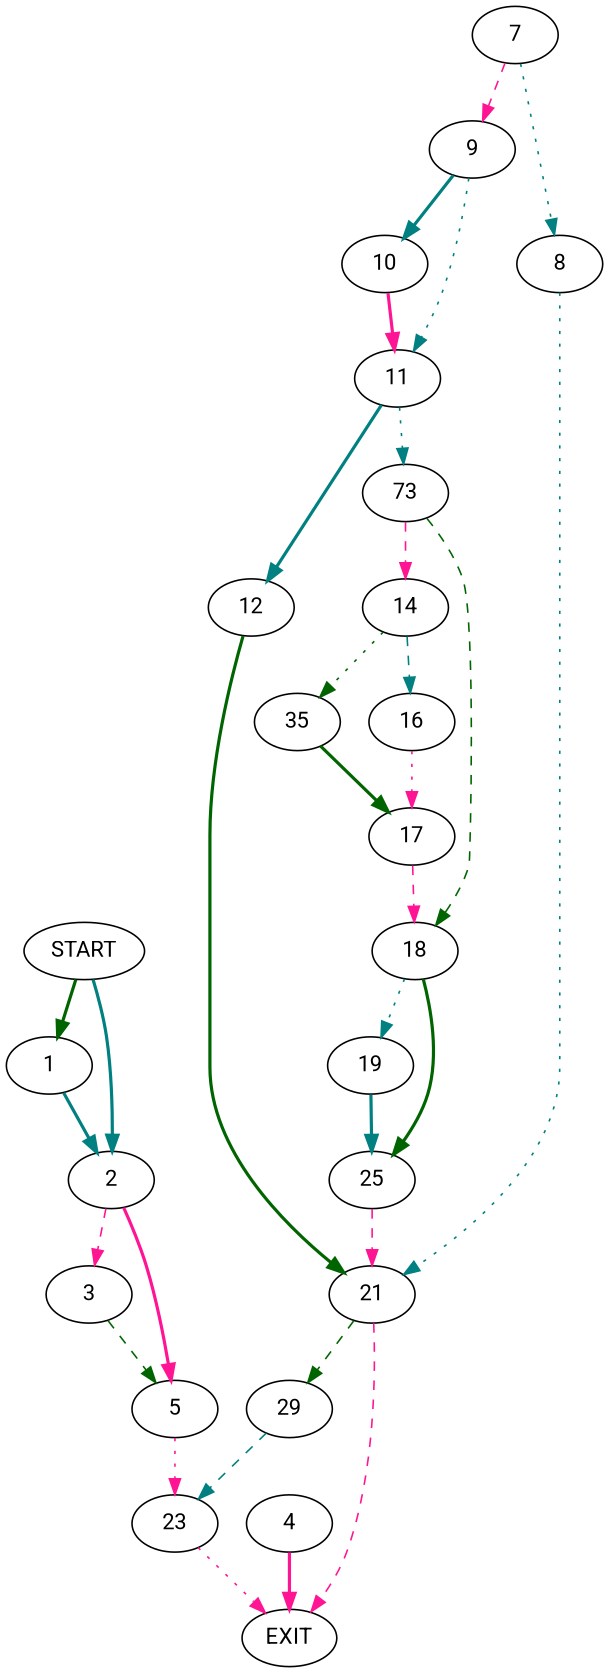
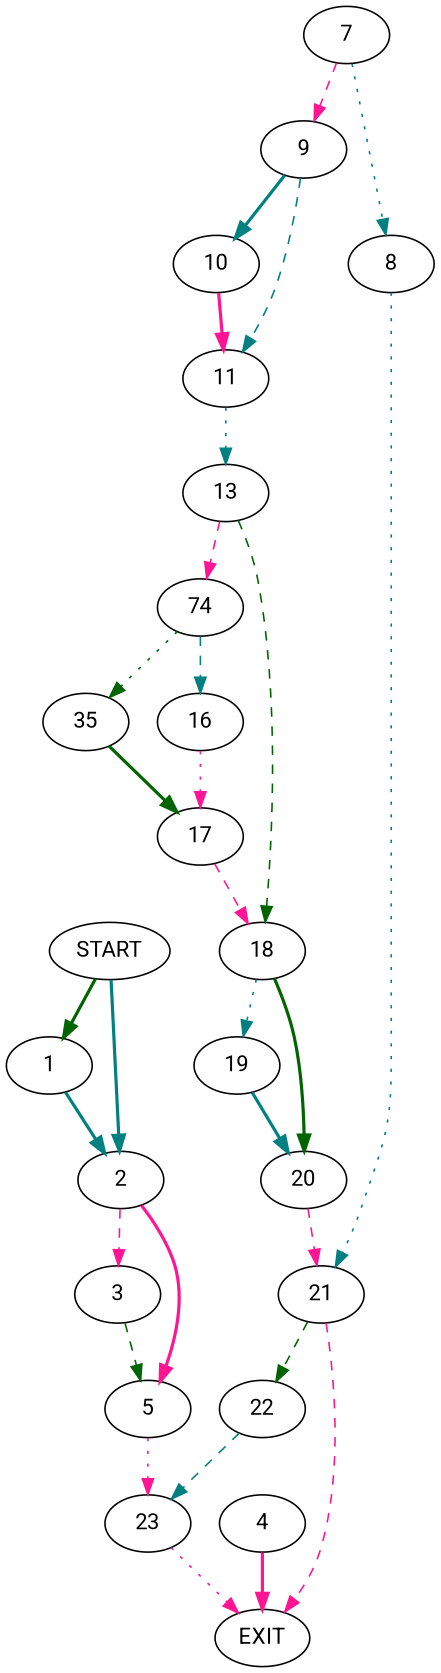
edge "9" -> "11": style dotted -> dashed
node "73": label "73" -> "13"
node "12": removed
node "14": label "14" -> "74"
node "25": label "25" -> "20"
node "29": label "29" -> "22"
